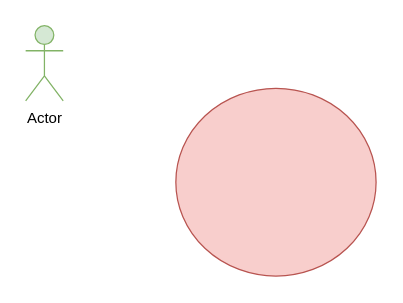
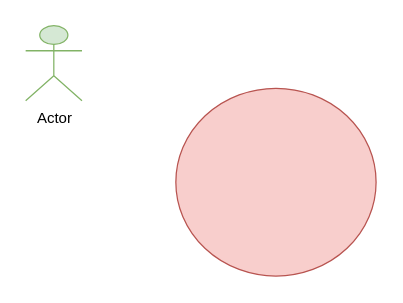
node "Actor": size 38x75 -> 56x75
